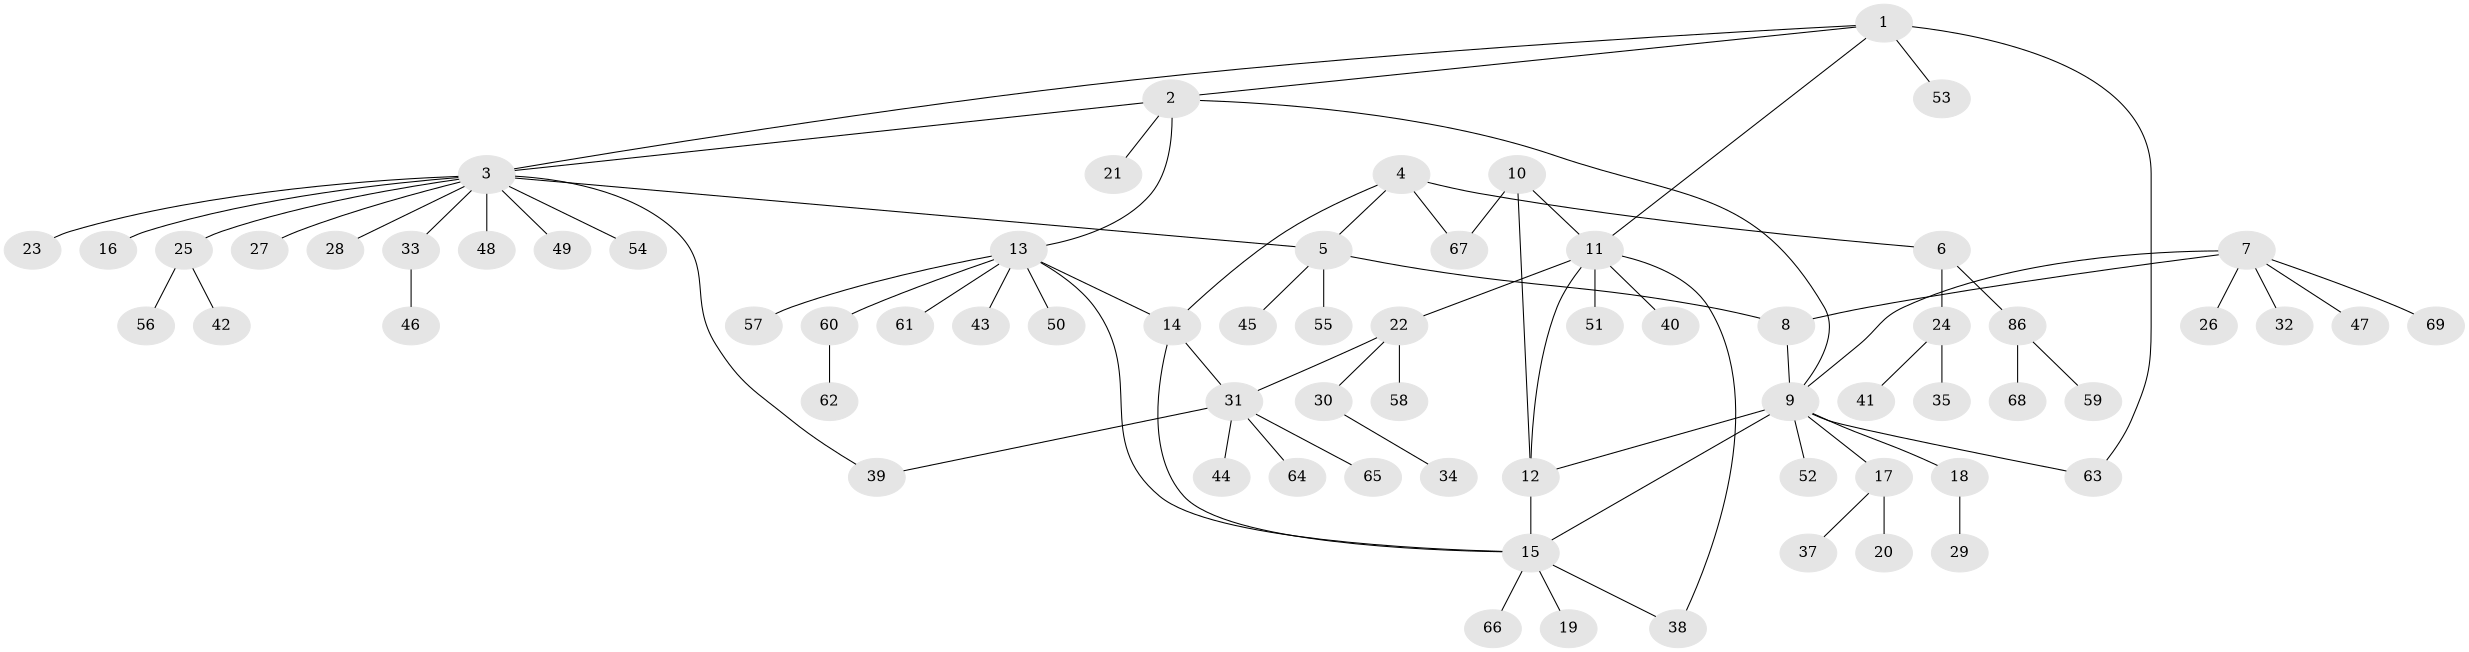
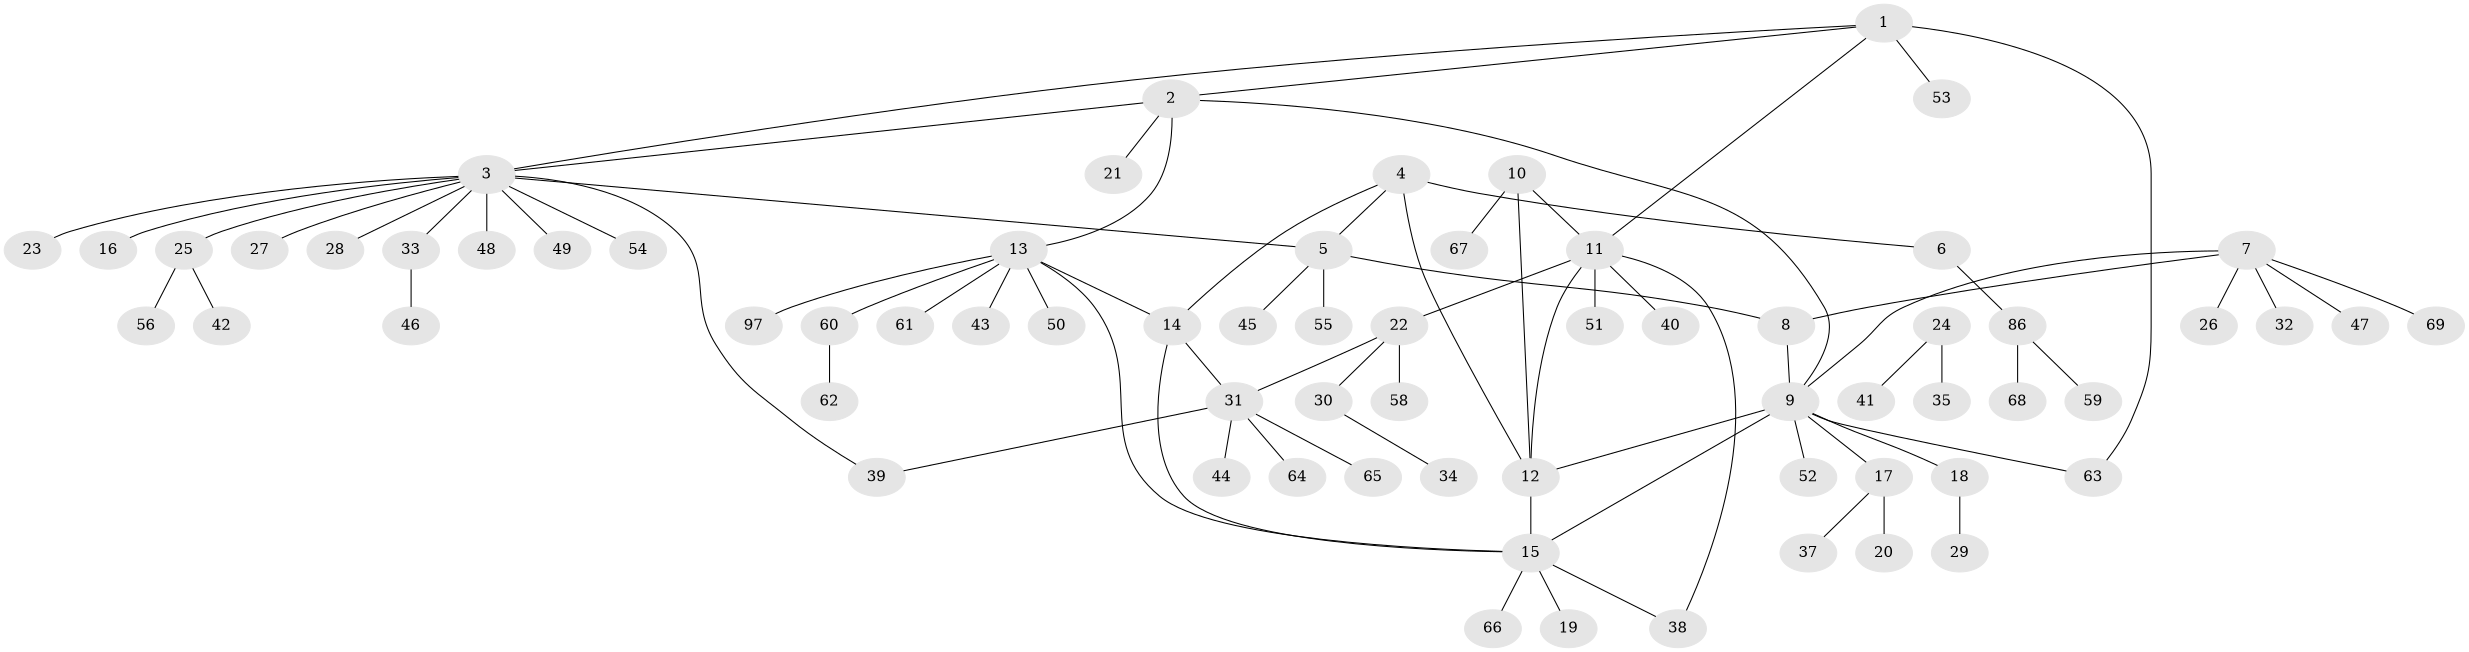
edge "4" -- "67": now "4" -- "12"
edge "6" -- "24": removed
node "57": label "57" -> "97"
